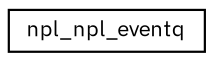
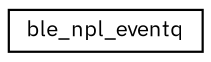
node "npl_npl_eventq": label "npl_npl_eventq" -> "ble_npl_eventq"
